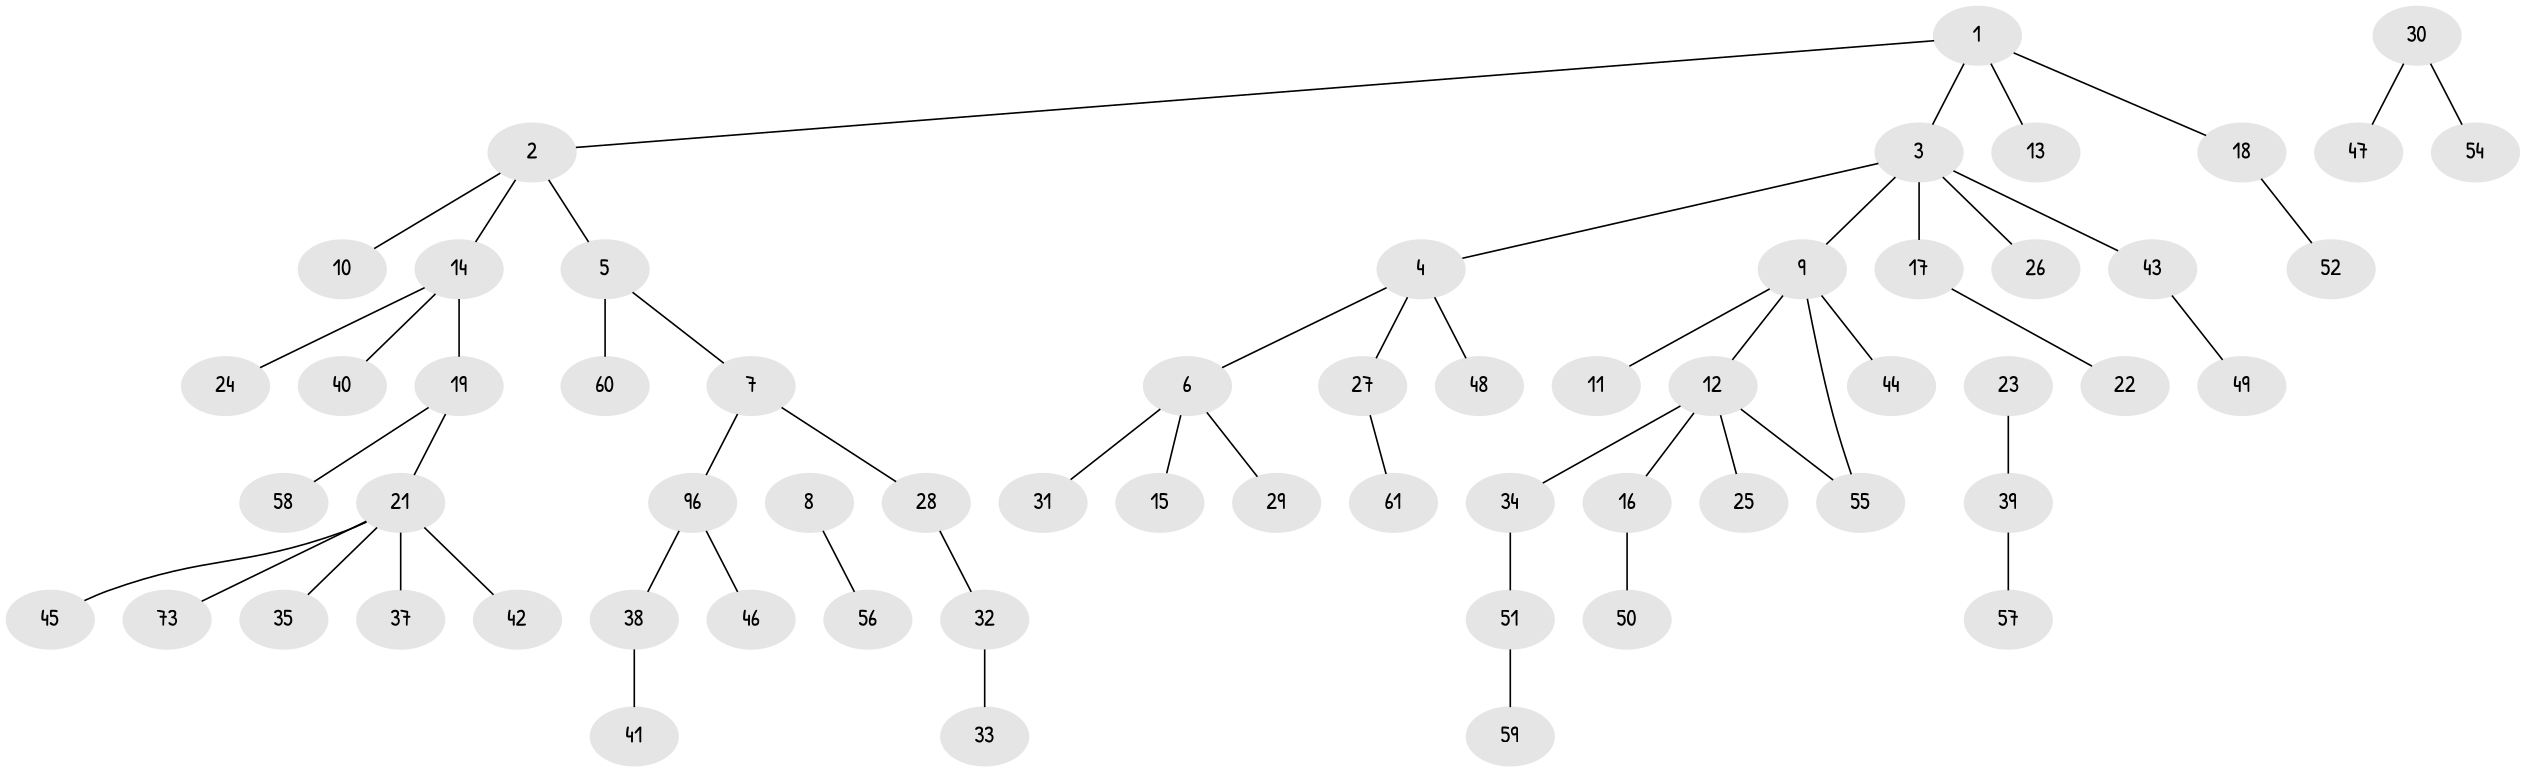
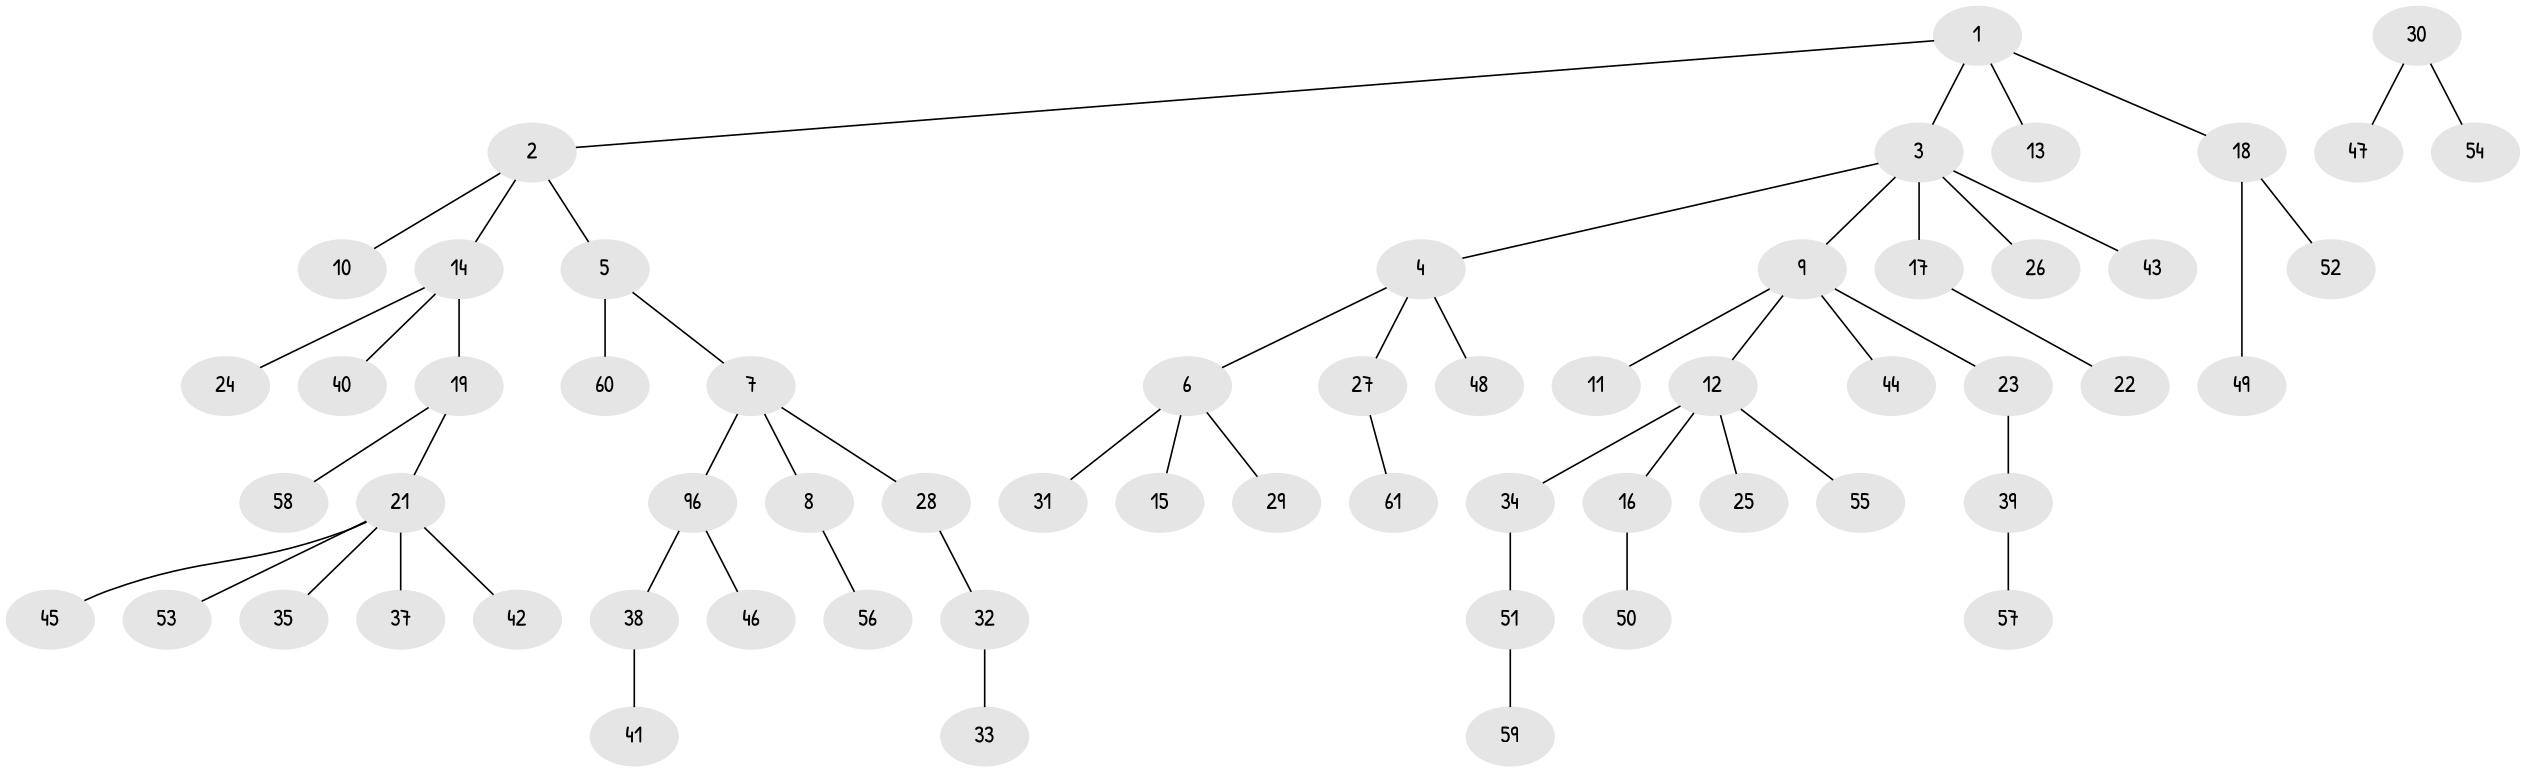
edge "43" -- "49": now "18" -- "49"
edge "9" -- "55": now "9" -- "23"
edge "7" -- "8": added
node "73": label "73" -> "53"
